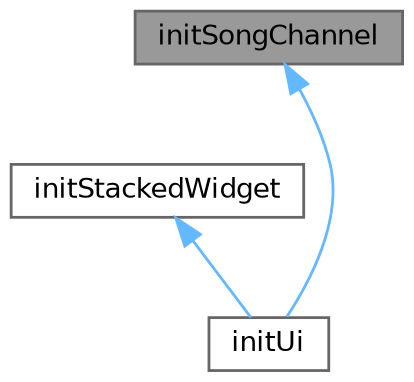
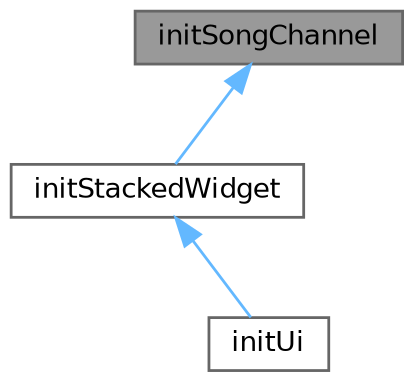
edge "initUi" -> "initSongChannel": now "initStackedWidget" -> "initSongChannel"
